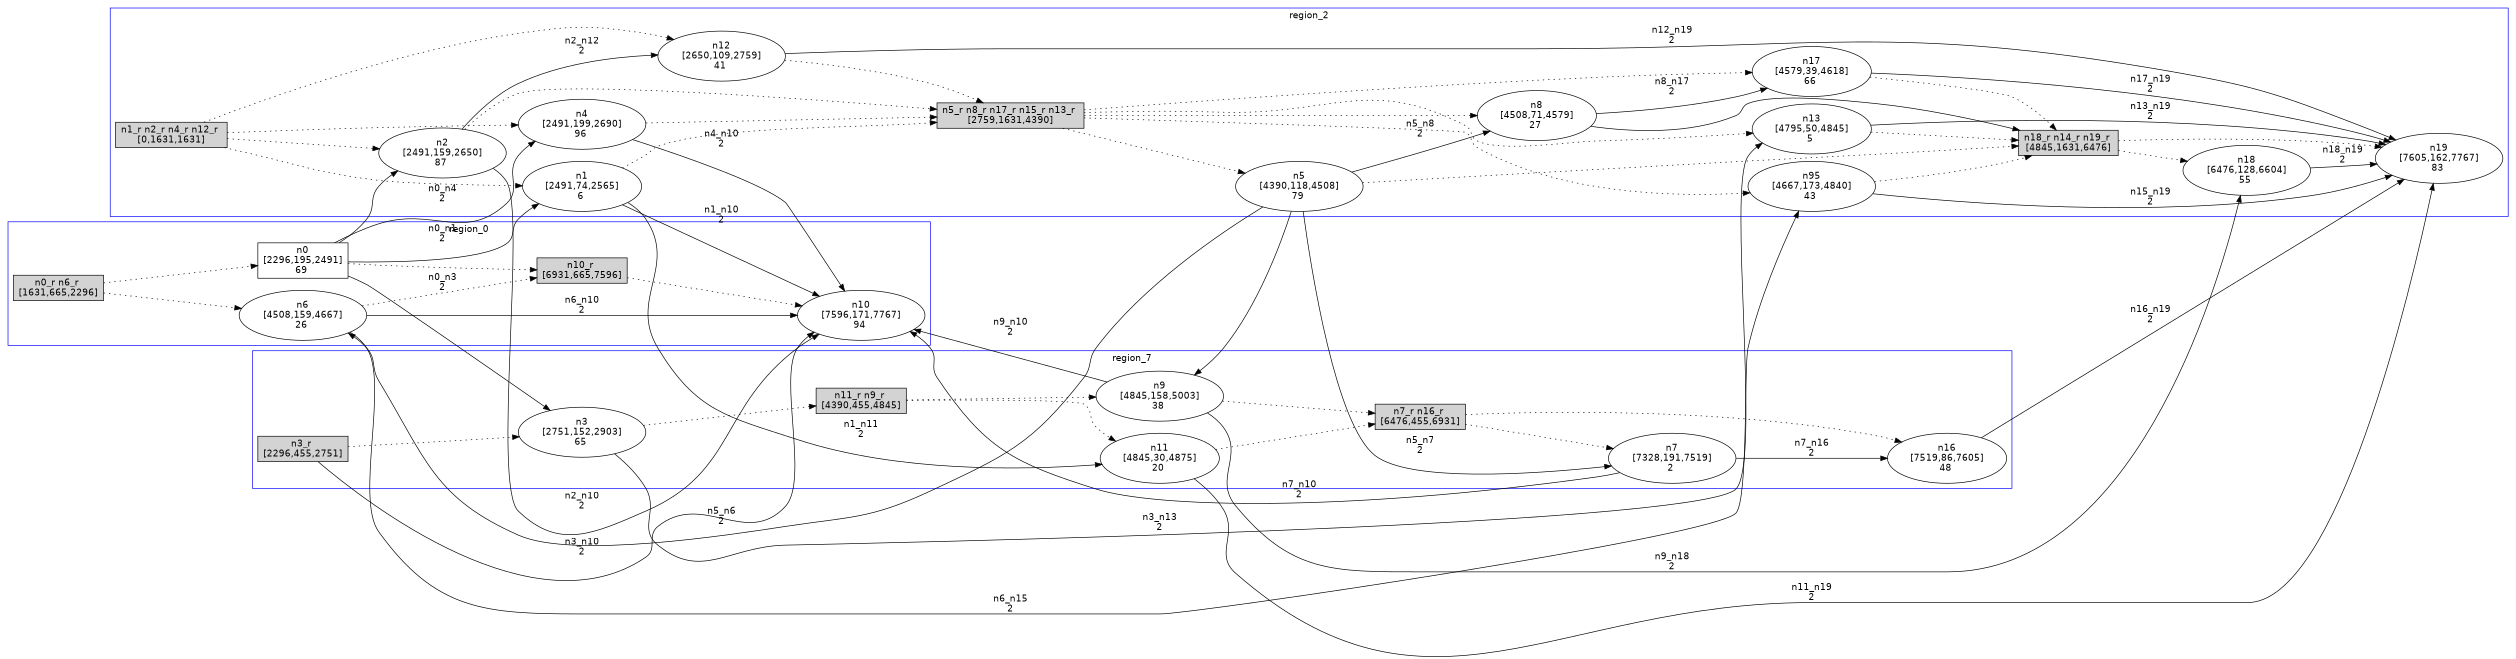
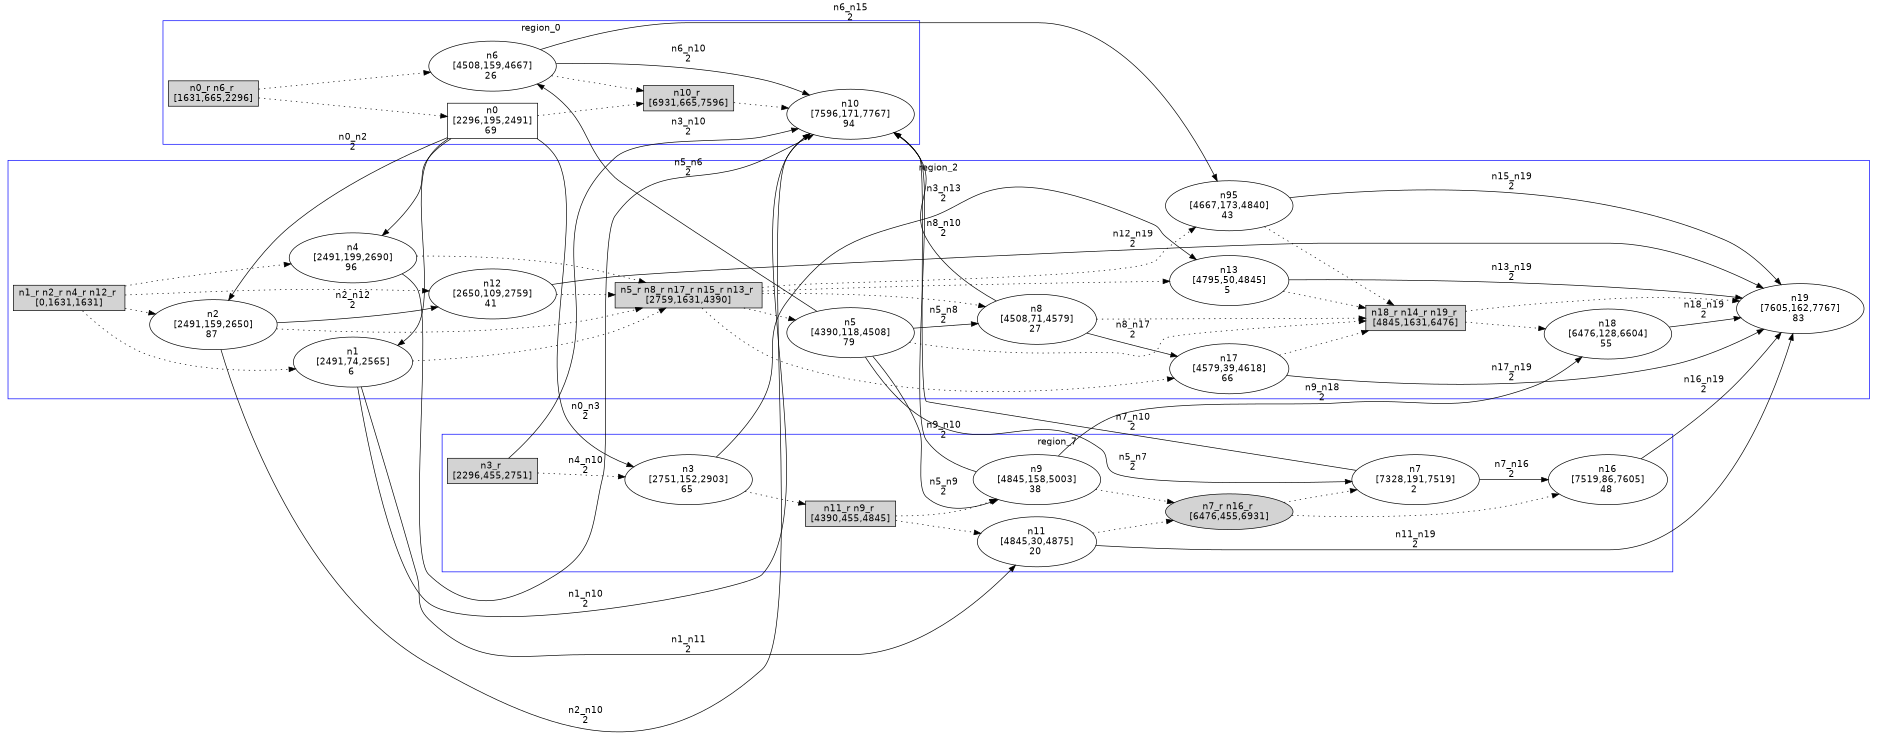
edge "n8 [4508,71,4579] 27" -> "n18_r n14_r n19_r [4845,1631,6476]": style solid -> dotted
edge "n8 [4508,71,4579] 27" -> "n10 [7596,171,7767] 94": added, label "n8_n10 2"
node "n7_r n16_r [6476,455,6931]": shape box -> ellipse
